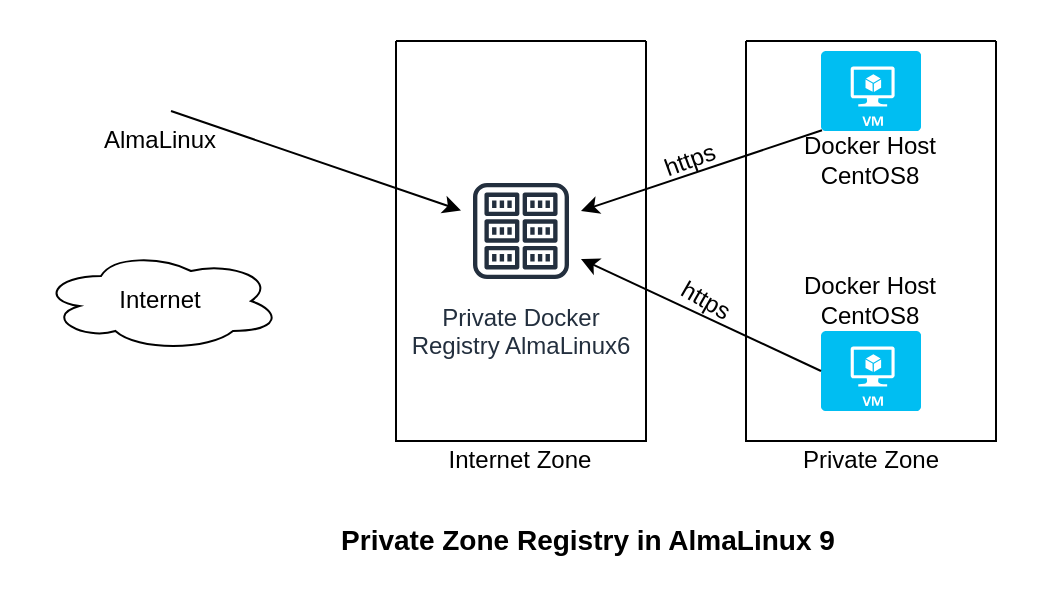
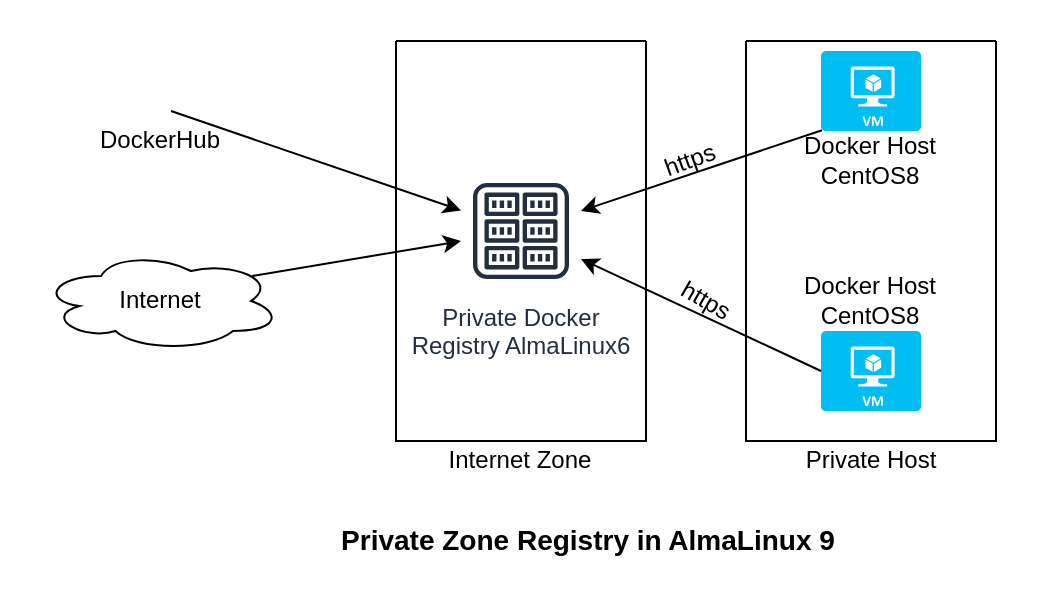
node "AlmaLinux": label "AlmaLinux" -> "DockerHub"
edge "Internet" -> "Private Docker Registry AlmaLinux6": added
node "Private Zone": label "Private Zone" -> "Private Host"
